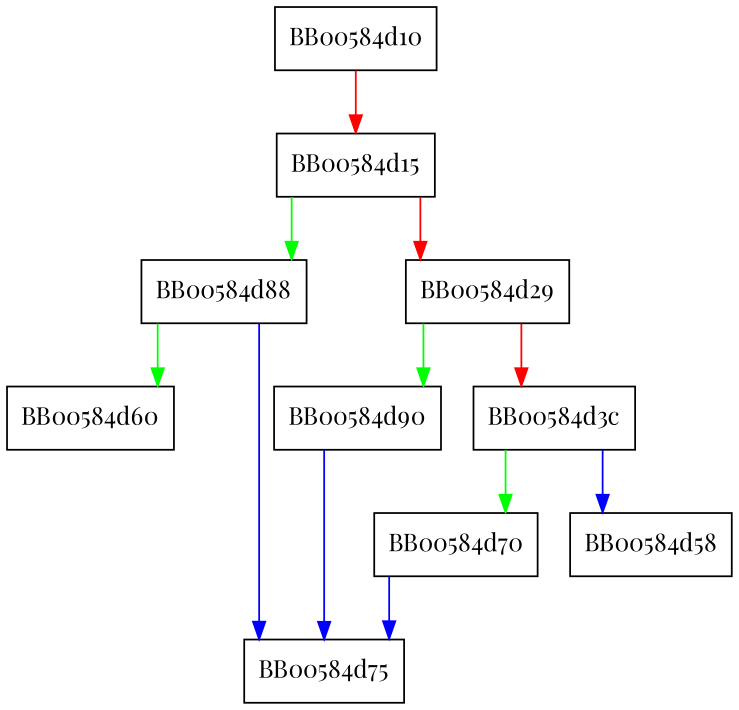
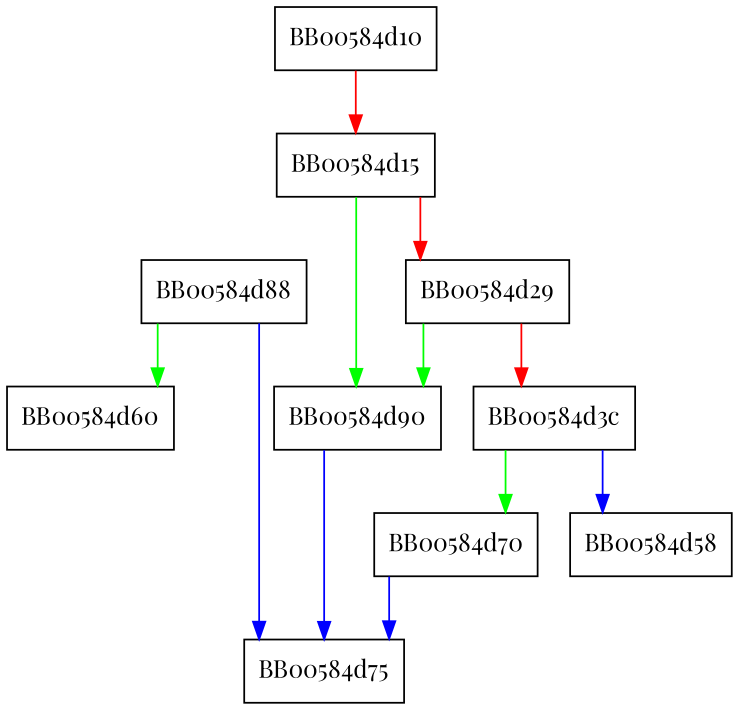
edge "BB00584d15" -> "BB00584d88": now "BB00584d15" -> "BB00584d90"
